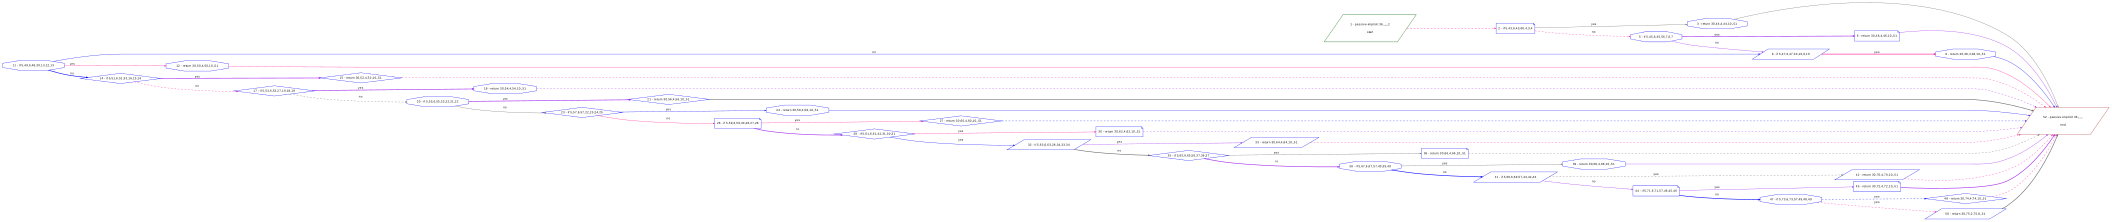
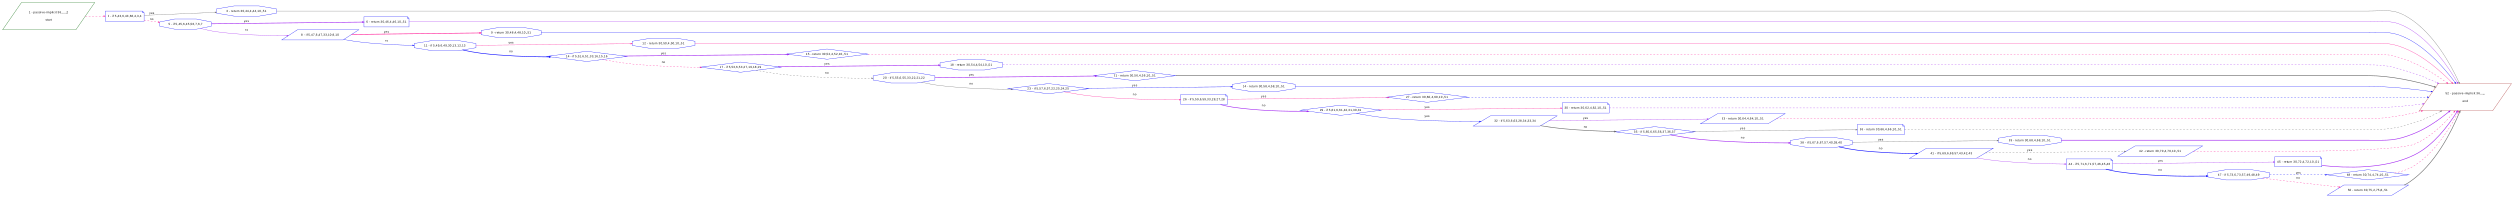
edge "11 - if 5,49,6,49,30,13,12,13" -> "8 - if 5,47,6,47,33,10,9,10": reversed
edge "39 - return 30,68,4,68,10,,51" -> "52 - passive-implicit 36,,,,,, end": style solid -> bold
edge "47 - if 5,73,6,73,57,49,48,49" -> "50 - return 30,75,2,75,8,,51": label "yes" -> "no"
